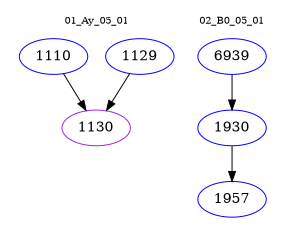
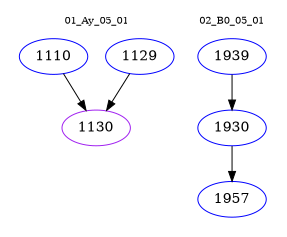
node "6939": label "6939" -> "1939"
